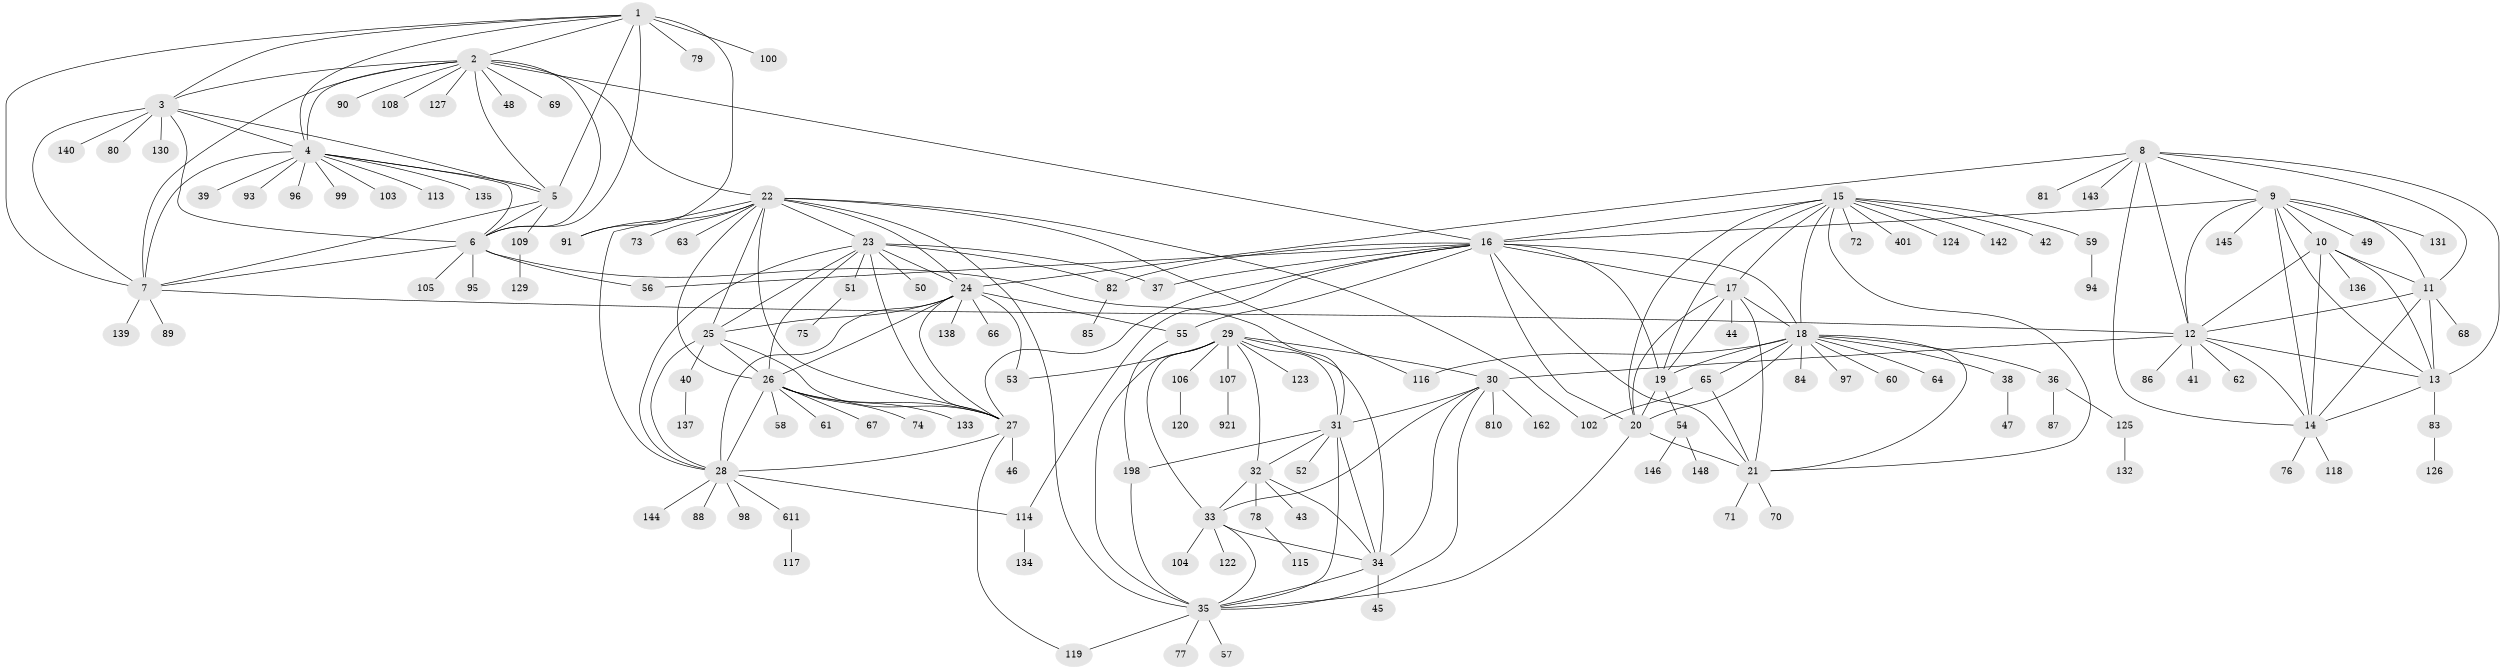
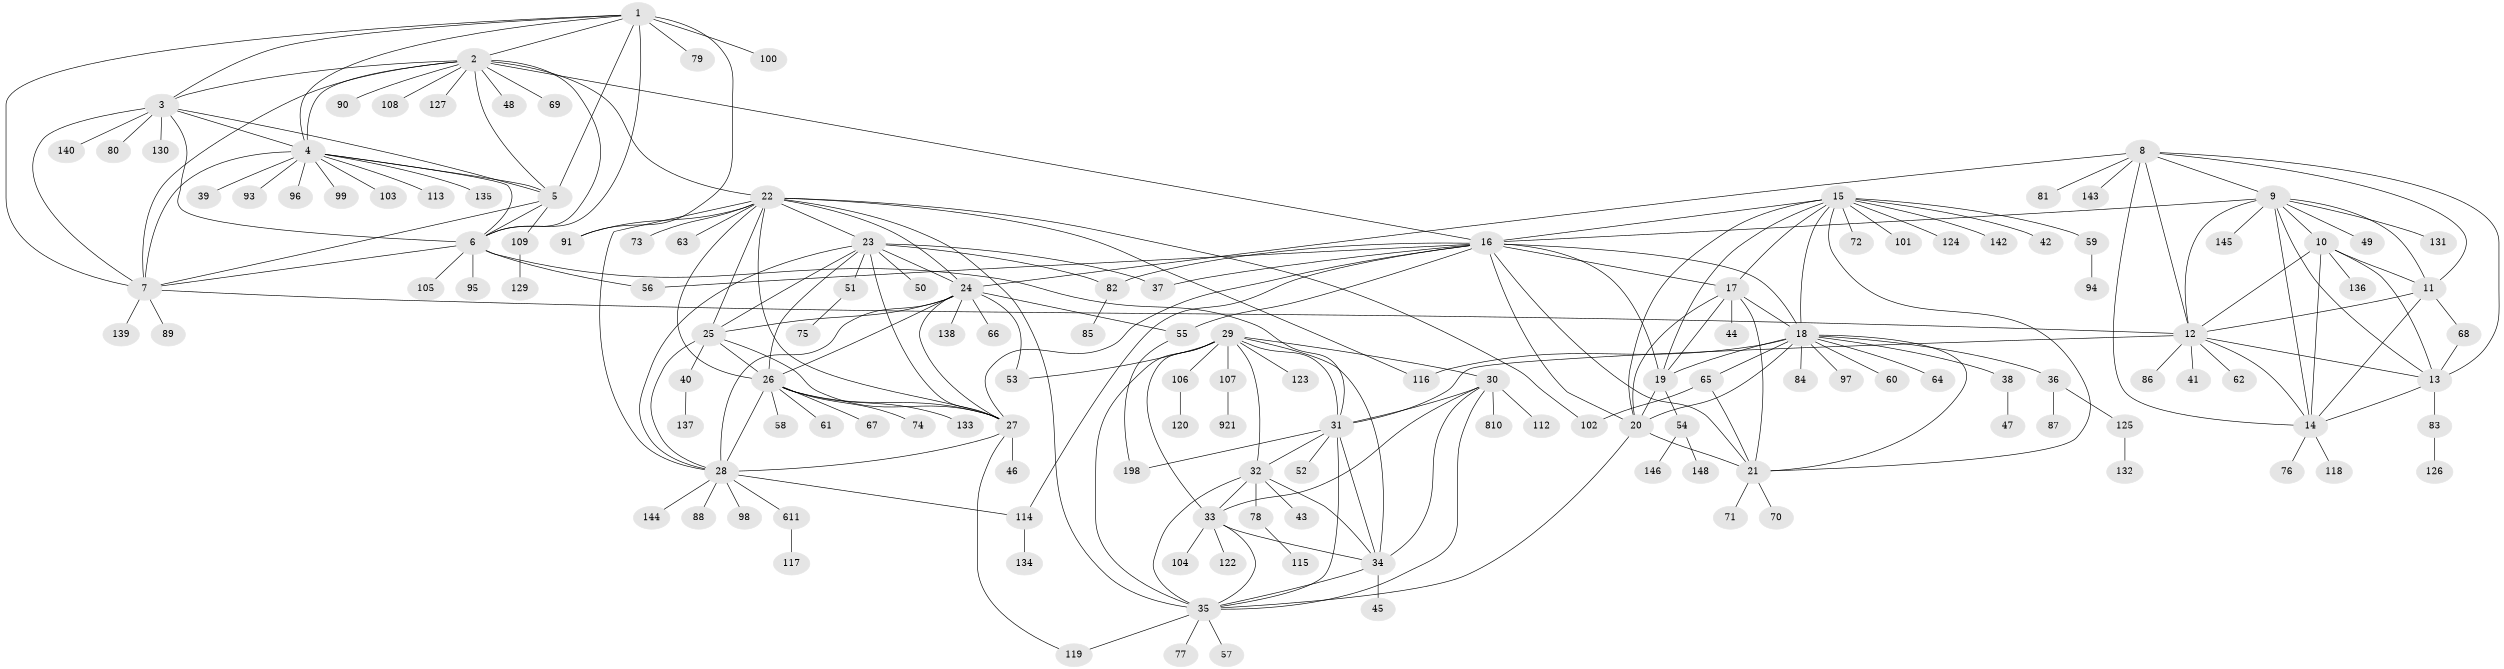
node "401": label "401" -> "101"
edge "11" -- "13": now "68" -- "13"
edge "12" -- "30": now "12" -- "31"
node "162": label "162" -> "112"
edge "198" -- "35": now "32" -- "35"
